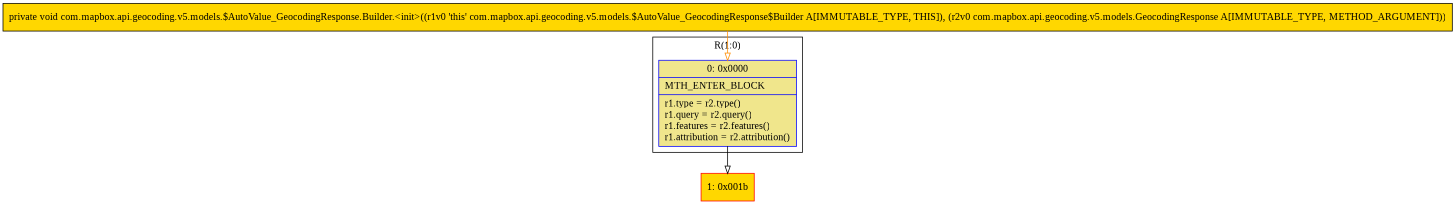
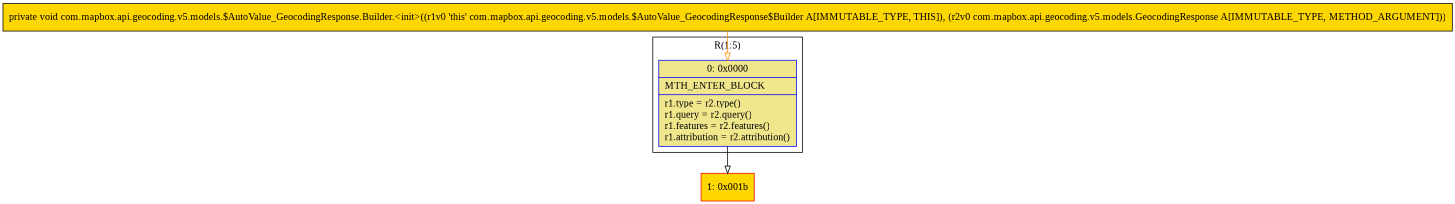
cluster "R(1:0)": label "R(1:0)" -> "R(1:5)"
